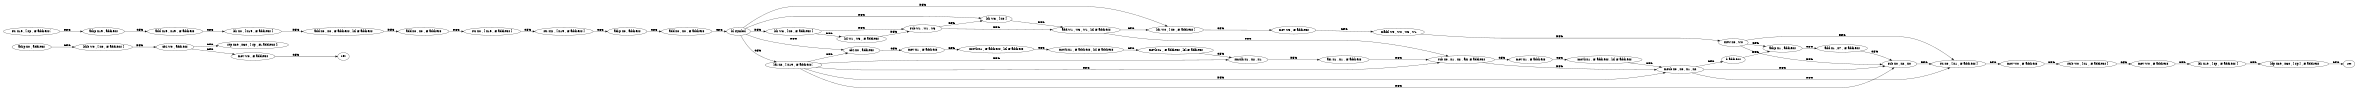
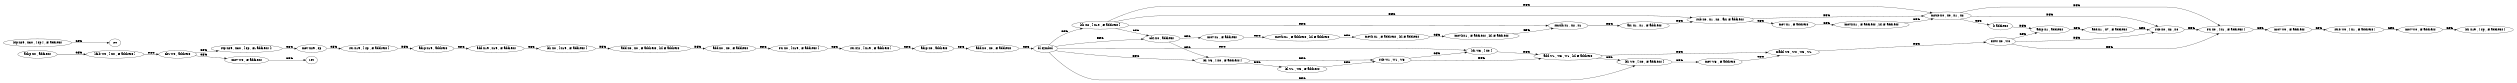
edge "add w1 , w3 , w1 , lsl # address" -> "sub x0 , x1 , x2 , asr # address": now "add w1 , w3 , w1 , lsl # address" -> "madd w0 , w0 , w3 , w1"
node "mov x29 , sp": added
edge "cbz x0 , address" -> "ldr w3 , [ x0 , # address ]": added, label "CFG"
edge "ldr x19 , [ sp , # address ]" -> "ldp x29 , x30 , [ sp ] , # address": removed, label "CFG"
edge "ldr x2 , [ x19 , # address ]" -> "sub x0 , x2 , x0": removed, label "DFG"
